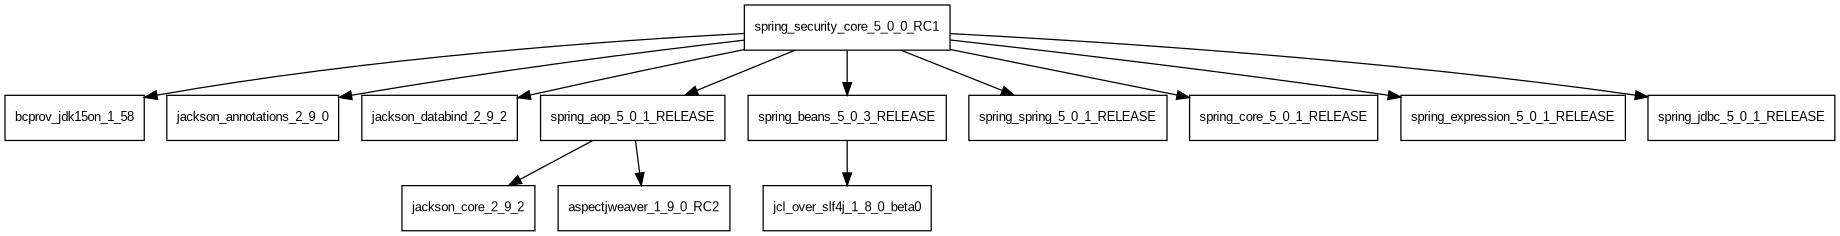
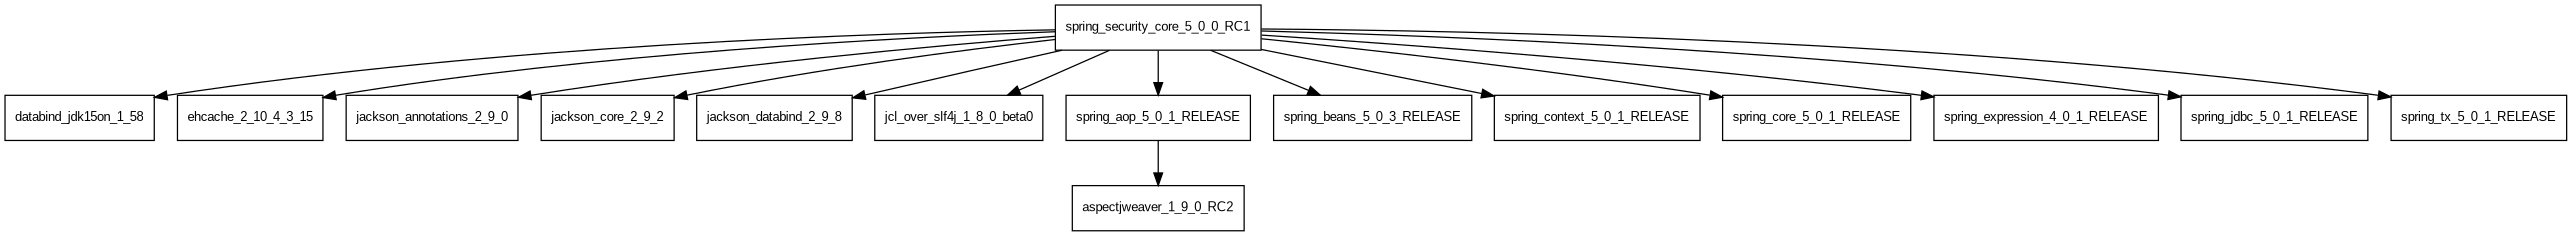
node "bcprov_jdk15on_1_58": label "bcprov_jdk15on_1_58" -> "databind_jdk15on_1_58"
node "ehcache_2_10_4_3_15": added
node "jackson_databind_2_9_2": label "jackson_databind_2_9_2" -> "jackson_databind_2_9_8"
node "spring_spring_5_0_1_RELEASE": label "spring_spring_5_0_1_RELEASE" -> "spring_context_5_0_1_RELEASE"
node "spring_expression_5_0_1_RELEASE": label "spring_expression_5_0_1_RELEASE" -> "spring_expression_4_0_1_RELEASE"
node "spring_tx_5_0_1_RELEASE": added
edge "spring_beans_5_0_3_RELEASE" -> "jcl_over_slf4j_1_8_0_beta0": now "spring_security_core_5_0_0_RC1" -> "jcl_over_slf4j_1_8_0_beta0"
edge "spring_aop_5_0_1_RELEASE" -> "jackson_core_2_9_2": now "spring_security_core_5_0_0_RC1" -> "jackson_core_2_9_2"
